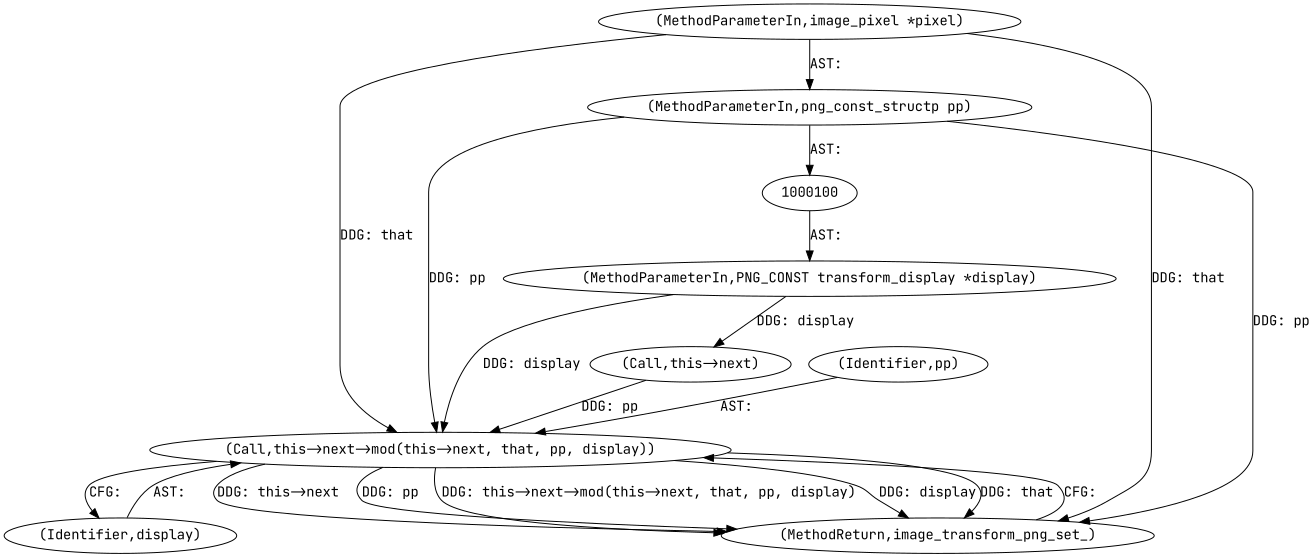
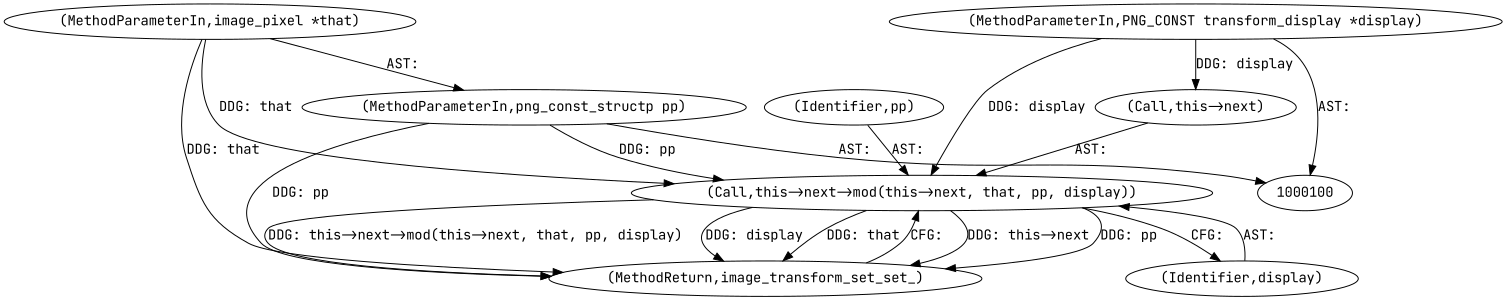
node "(MethodParameterIn,image_pixel *pixel)": label "(MethodParameterIn,image_pixel *pixel)" -> "(MethodParameterIn,image_pixel *that)"
edge "1000100" -> "(MethodParameterIn,PNG_CONST transform_display *display)": reversed
edge "(Call,this->next)" -> "(Call,this->next->mod(this->next, that, pp, display))": label "DDG: pp" -> "AST: "
node "(MethodReturn,image_transform_png_set_)": label "(MethodReturn,image_transform_png_set_)" -> "(MethodReturn,image_transform_set_set_)"
